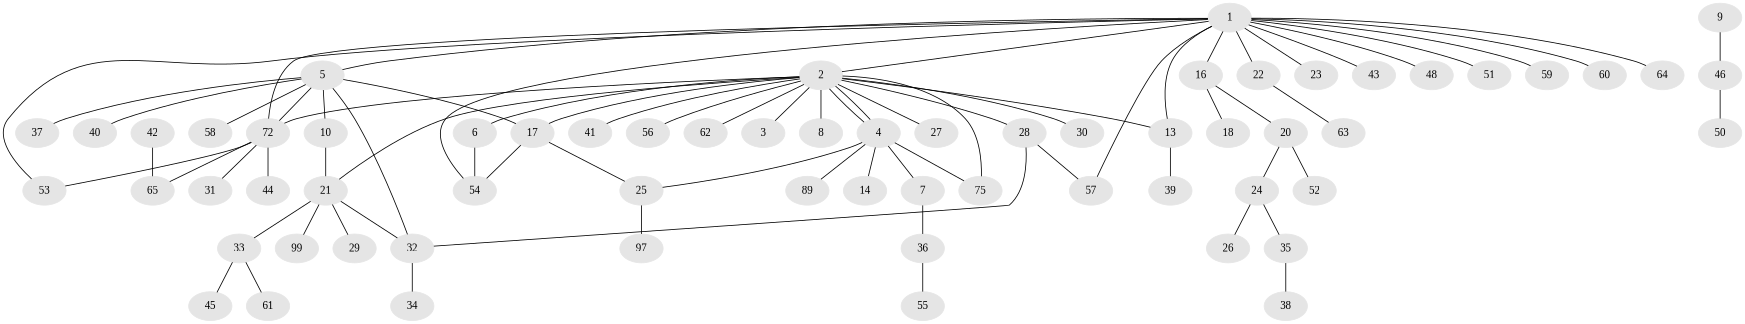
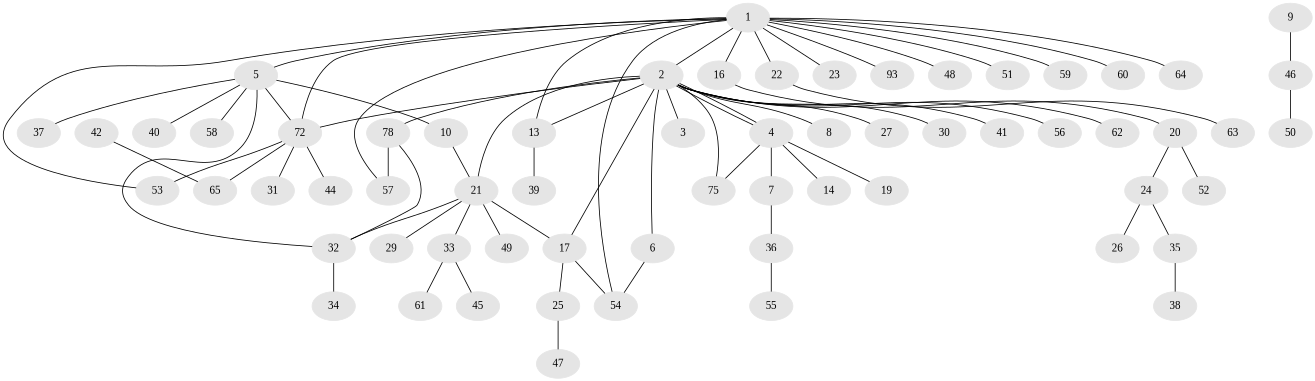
node "43": label "43" -> "93"
edge "5" -- "17": now "21" -- "17"
node "28": label "28" -> "78"
node "18": removed
edge "4" -- "25": removed
node "89": label "89" -> "19"
node "99": label "99" -> "49"
node "97": label "97" -> "47"
